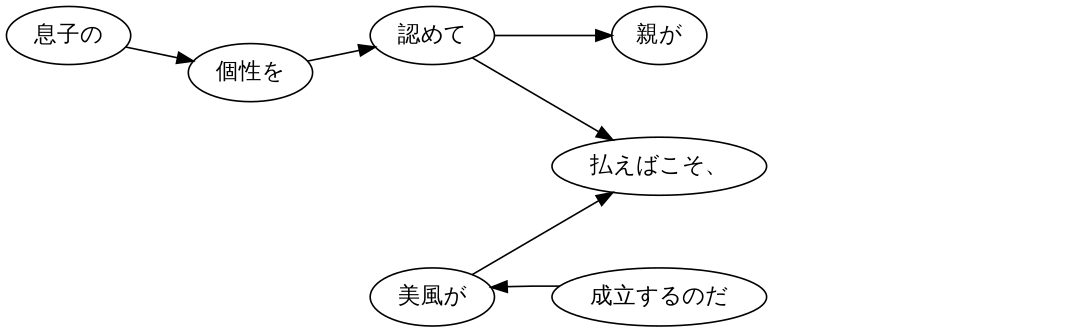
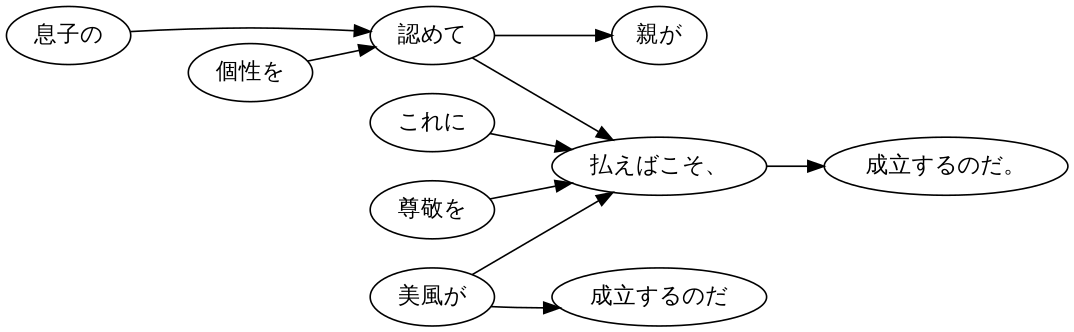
edge "息子の" -> "個性を": now "息子の" -> "認めて"
node "これに": added
node "成立するのだ。": added
node "尊敬を": added
edge "成立するのだ" -> "美風が": reversed
